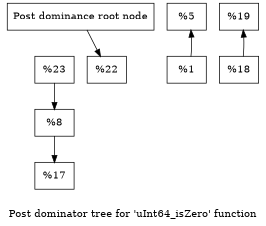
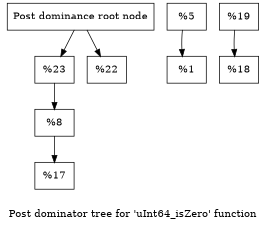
edge "Post dominance root node" -> "%23": added
edge "%1" -> "%5": reversed
edge "%18" -> "%19": reversed
